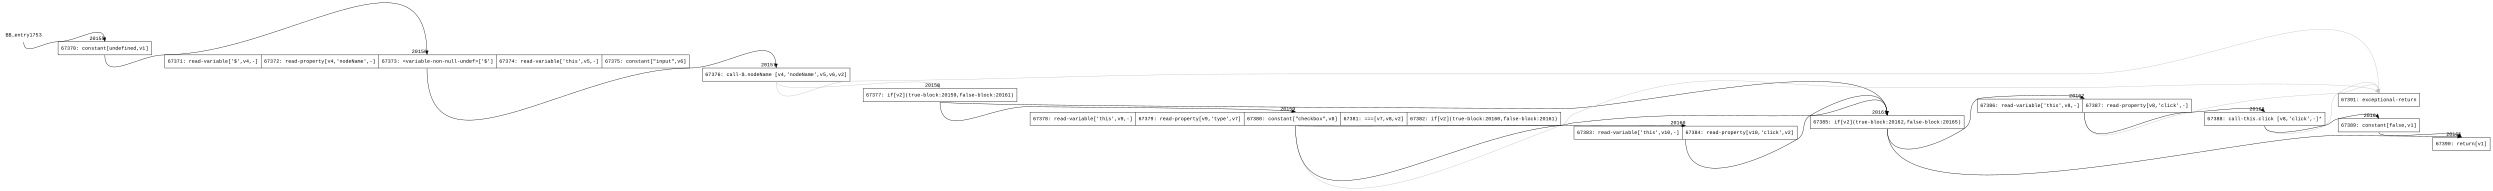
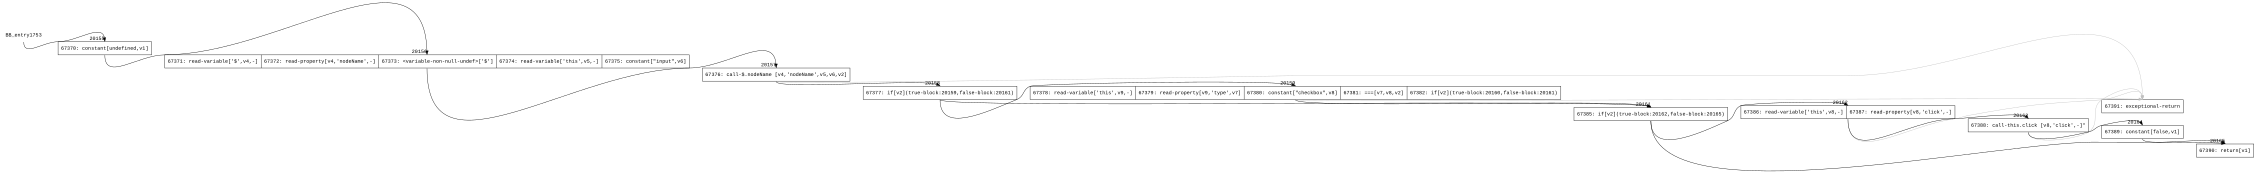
edge "67376: call-$.nodeName [v4,'nodeName',v5,v6,v2]" -> "67377: if[v2](true-block:20159,false-block:20161)": color gray -> black
node "67383: read-variable['this',v10,-]": removed
